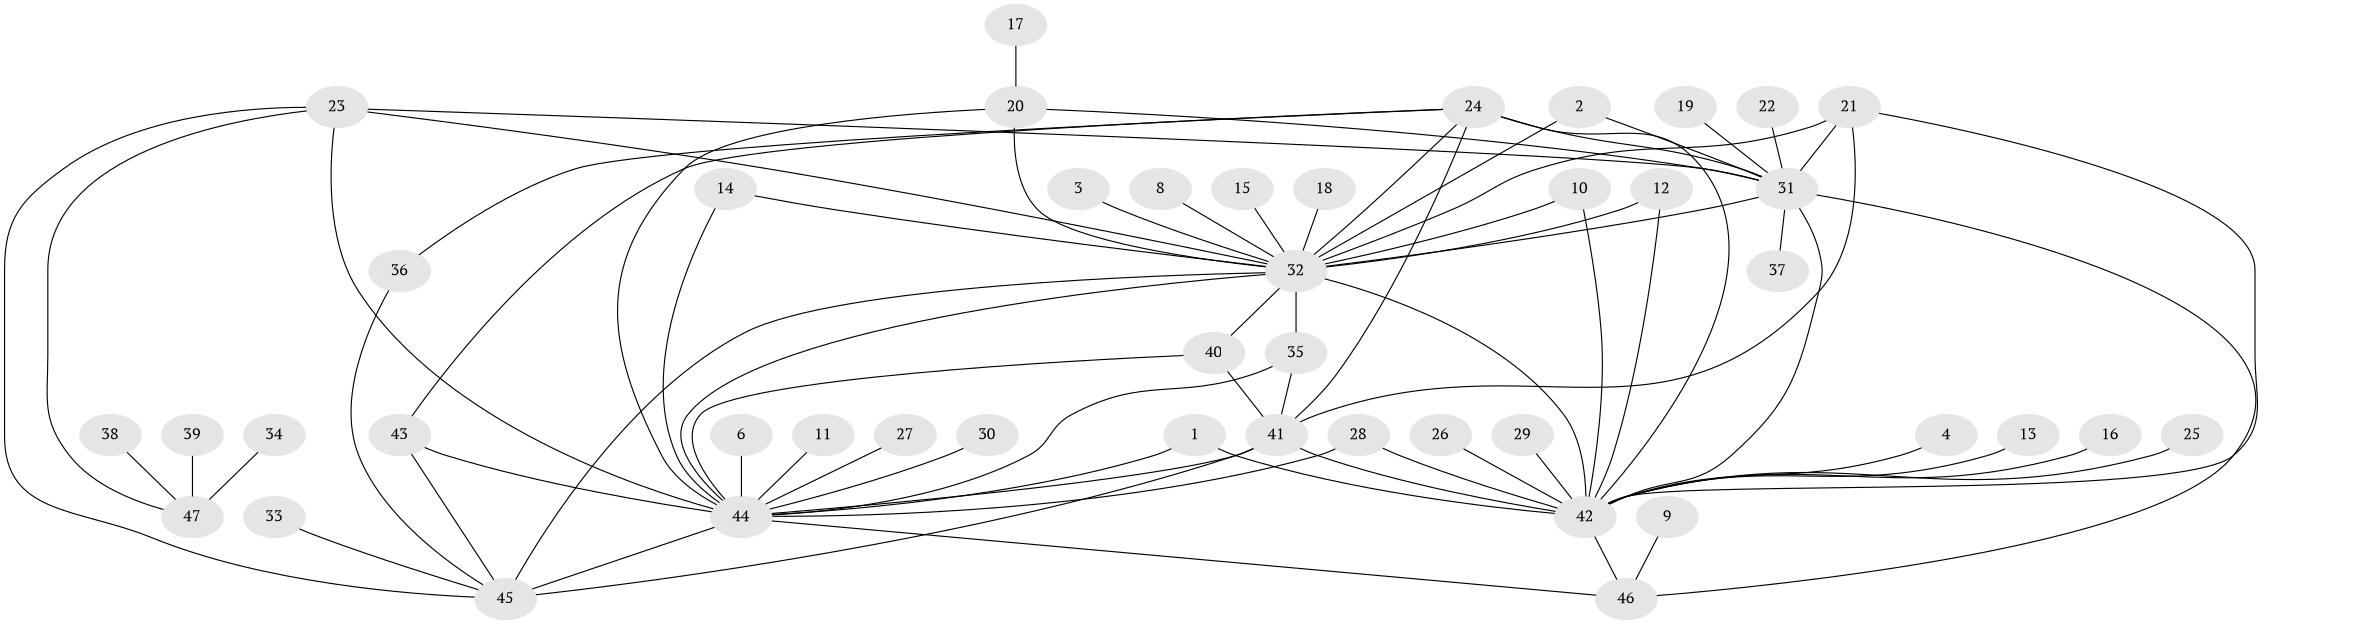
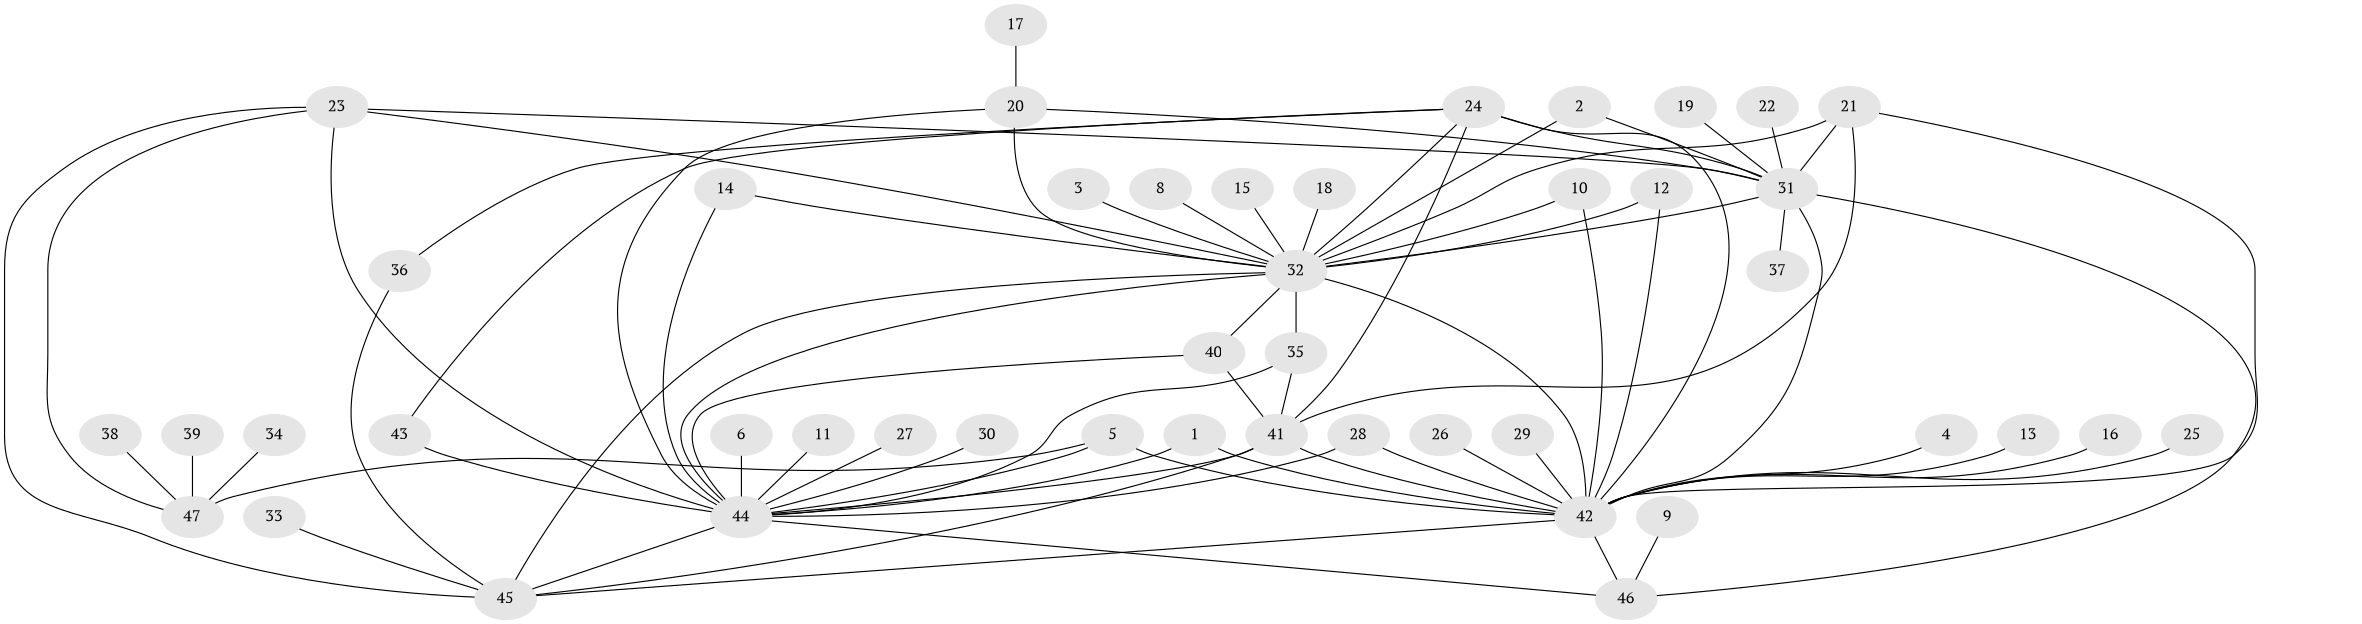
node "5": added
edge "43" -- "45": now "42" -- "45"
